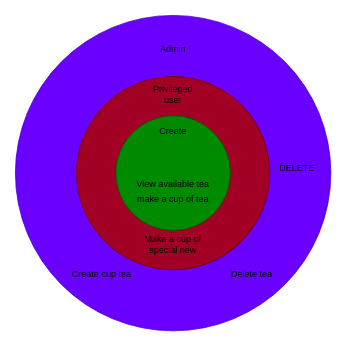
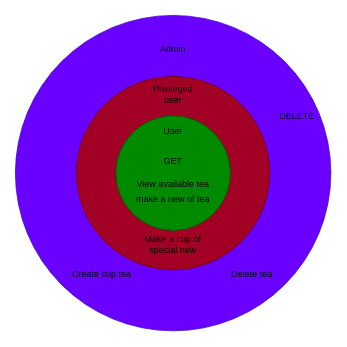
node "Create": label "Create" -> "User"
node "GET": added
node "DELETE": moved (297, 168) -> (297, 116)
node "make a cup of tea": label "make a cup of tea" -> "make a new of tea"
